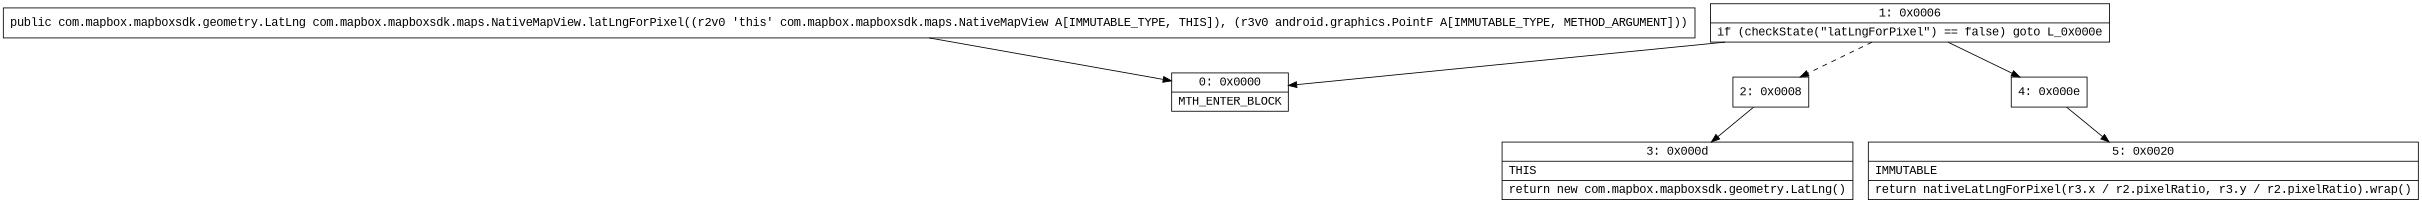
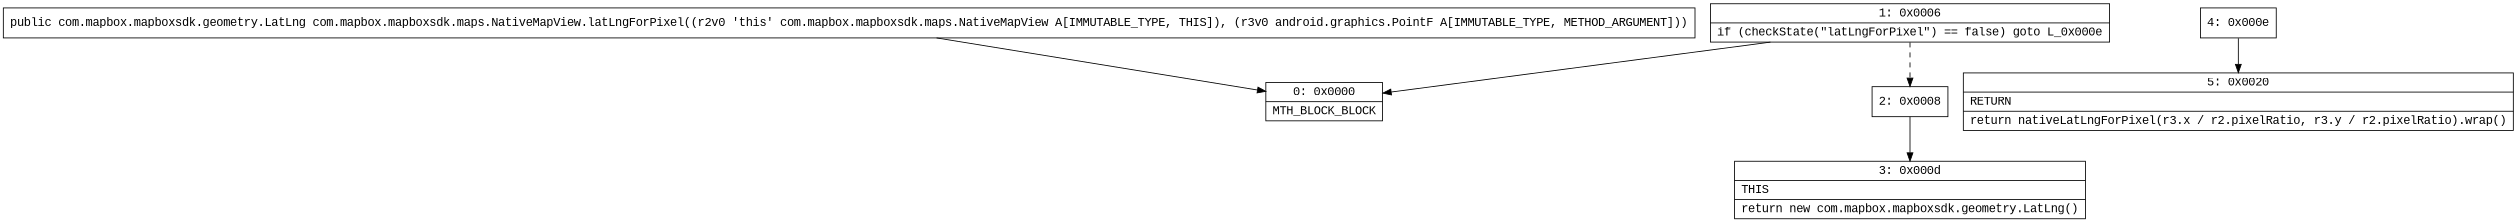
edge "1: 0x0006" -> "4: 0x000e": removed
node "0: 0x0000": text "MTH_ENTER_BLOCK" -> "MTH_BLOCK_BLOCK"
node "5: 0x0020": text "IMMUTABLE" -> "RETURN"
